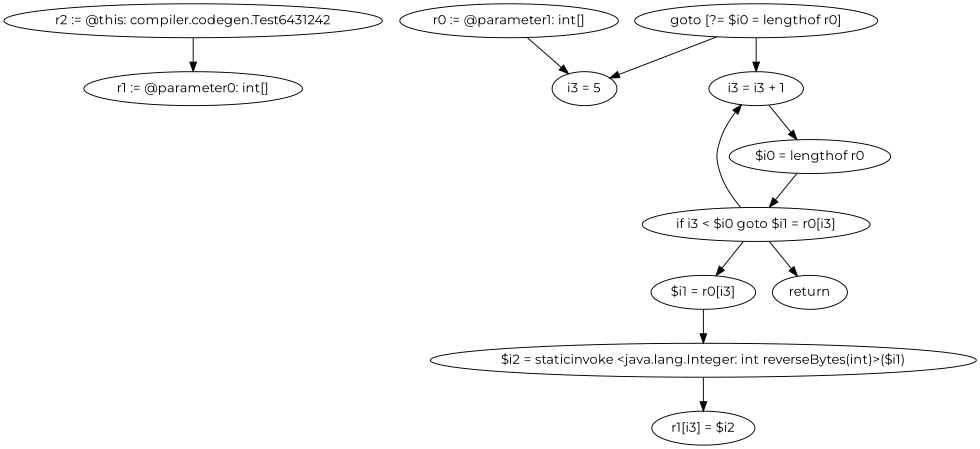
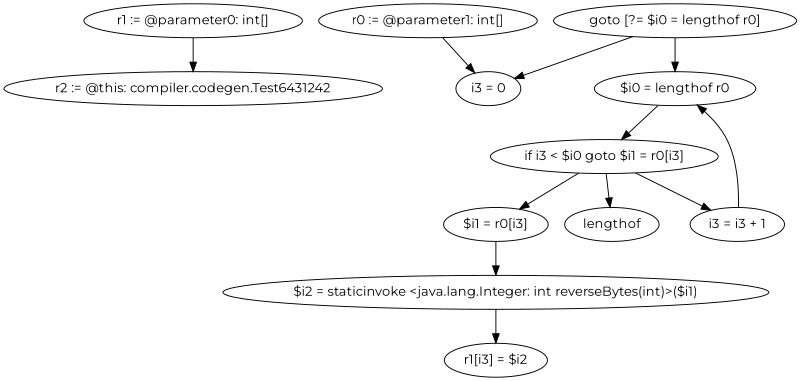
edge "r2 := @this: compiler.codegen.Test6431242" -> "r1 := @parameter0: int[]": reversed
edge "goto [?= $i0 = lengthof r0]" -> "i3 = i3 + 1": now "goto [?= $i0 = lengthof r0]" -> "$i0 = lengthof r0"
node "i3 = 5": label "i3 = 5" -> "i3 = 0"
node "return": label "return" -> "lengthof"
